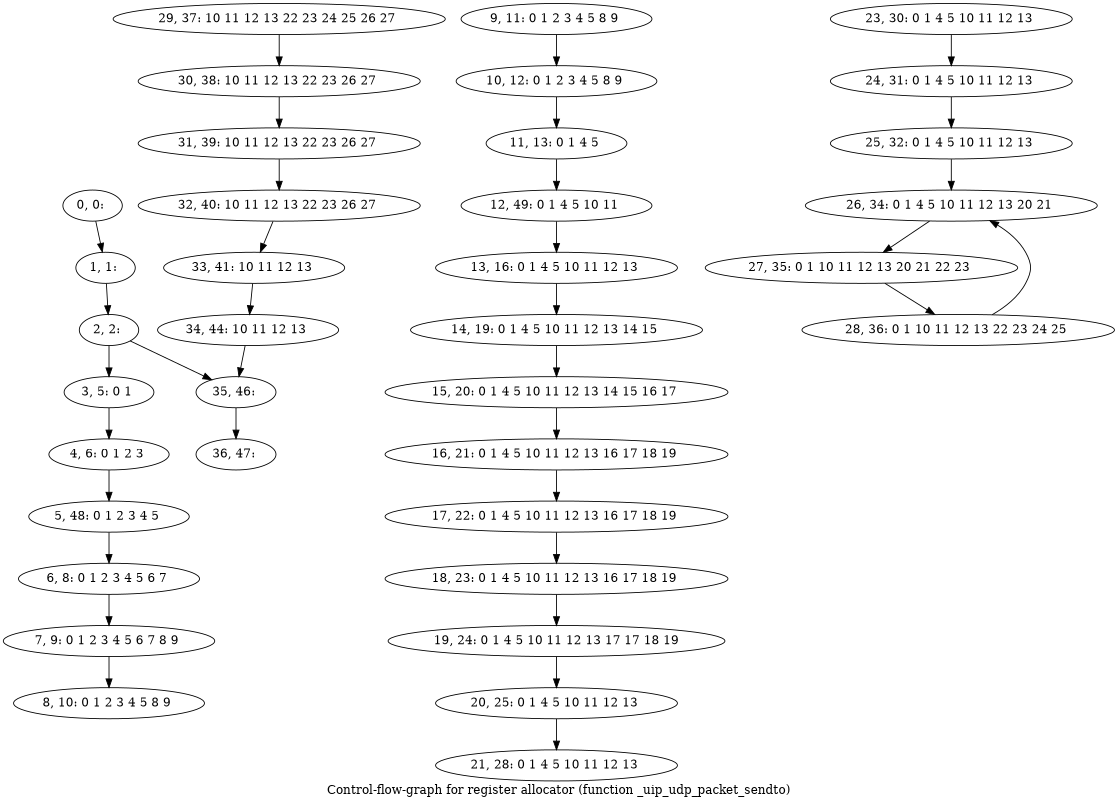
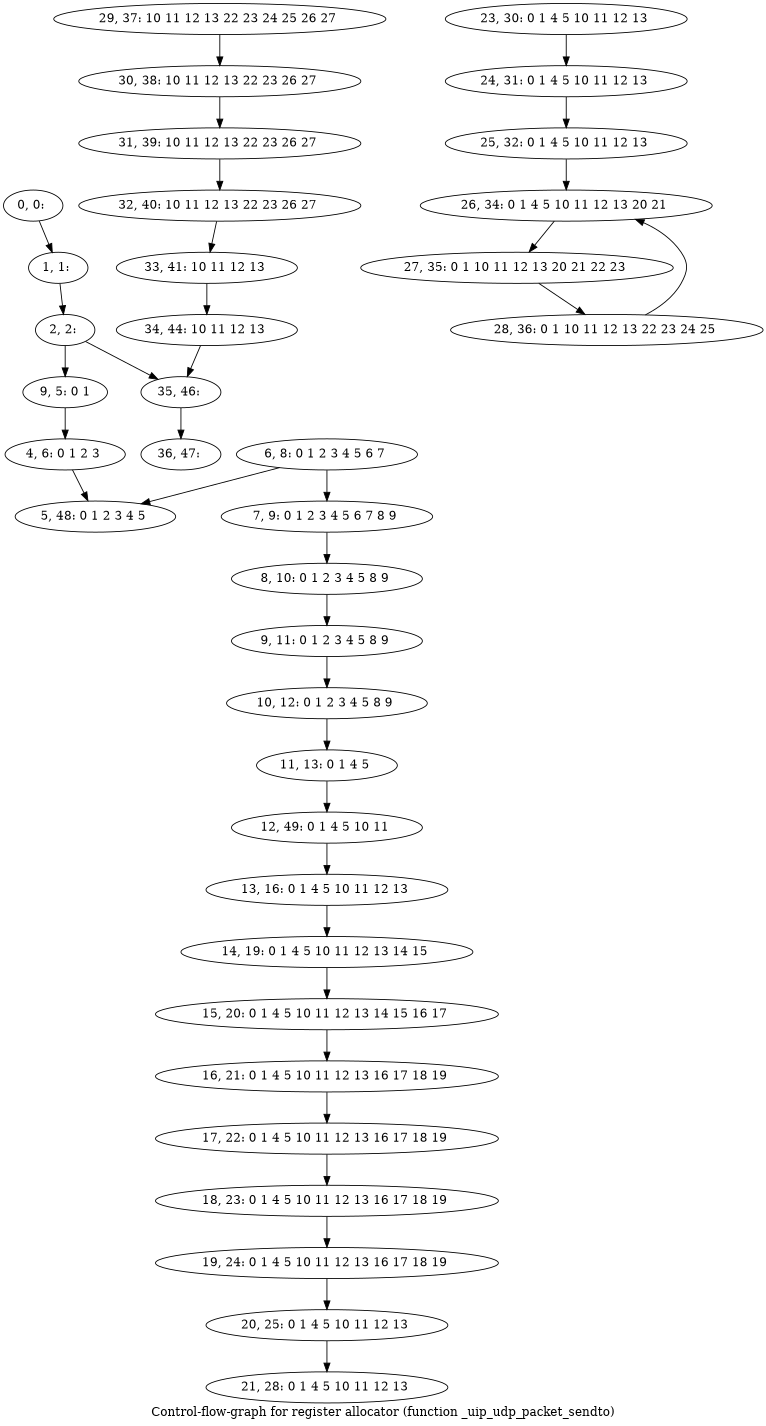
node "3, 5: 0 1": label "3, 5: 0 1" -> "9, 5: 0 1"
edge "5, 48: 0 1 2 3 4 5" -> "6, 8: 0 1 2 3 4 5 6 7": reversed
edge "8, 10: 0 1 2 3 4 5 8 9" -> "9, 11: 0 1 2 3 4 5 8 9": added
node "19, 24: 0 1 4 5 10 11 12 13 17 17 18 19": label "19, 24: 0 1 4 5 10 11 12 13 17 17 18 19" -> "19, 24: 0 1 4 5 10 11 12 13 16 17 18 19"
